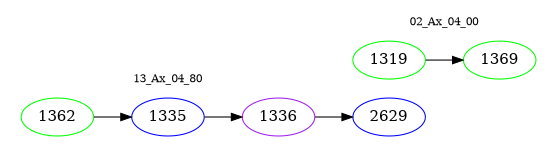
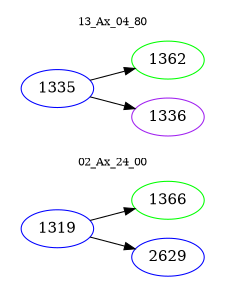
cluster "02_Ax_04_00": label "02_Ax_04_00" -> "02_Ax_24_00"
node "1319": color green -> blue
node "1369": label "1369" -> "1366"
edge "1362" -> "1335": reversed
edge "1336" -> "2629": now "1319" -> "2629"
